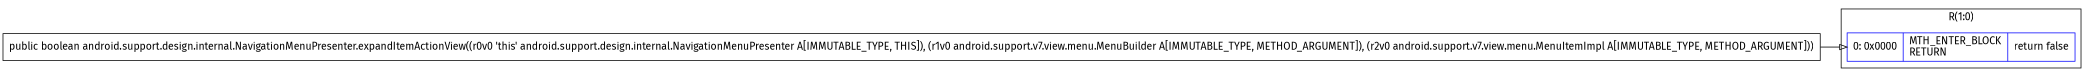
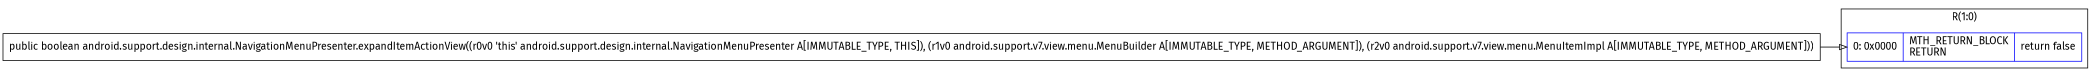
node "0: 0x0000": text "MTH_ENTER_BLOCK" -> "MTH_RETURN_BLOCK"
